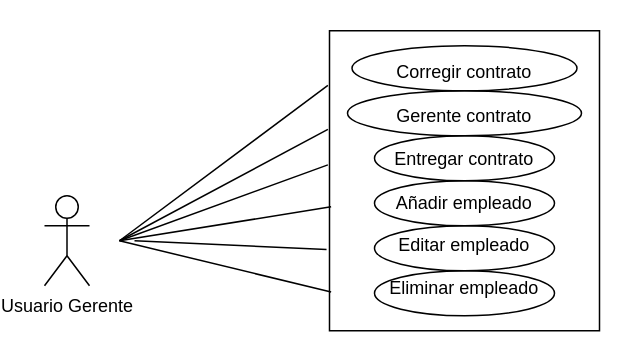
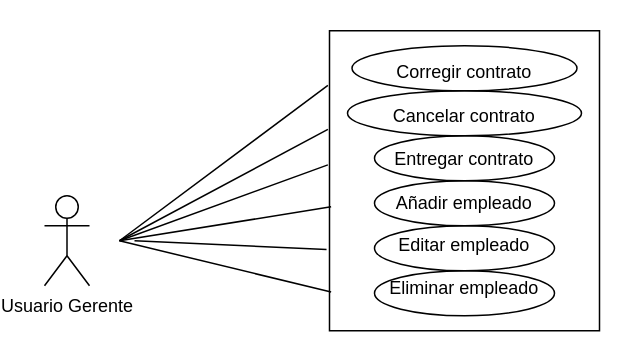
node "Corregir contrato Gerente contrato Entregar contrato Añadir empleado Editar empleado Eliminar empleado": label "Corregir contrato Gerente contrato Entregar contrato Añadir empleado Editar empleado Eliminar empleado" -> "Corregir contrato Cancelar contrato Entregar contrato Añadir empleado Editar empleado Eliminar empleado"
